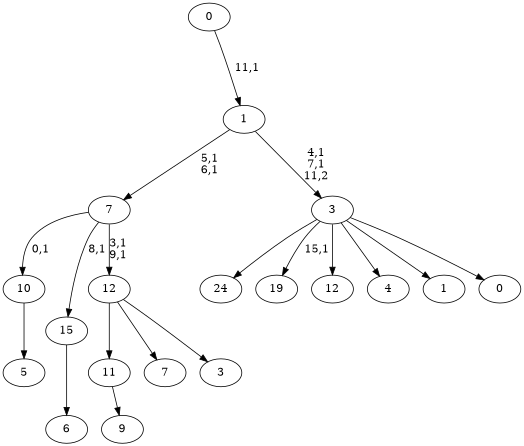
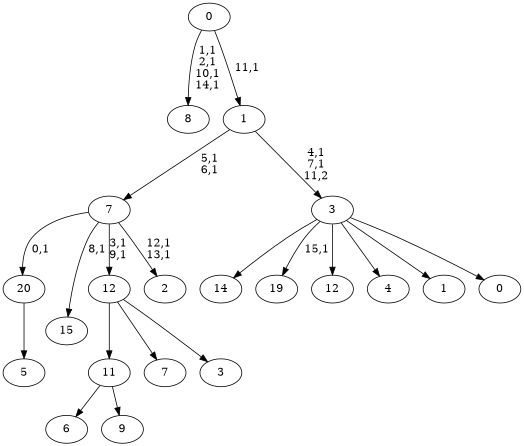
node "8": added
node "10": label "10" -> "20"
node "2": added
node "24": label "24" -> "14"
edge "15" -> "6": now "11" -> "6"
